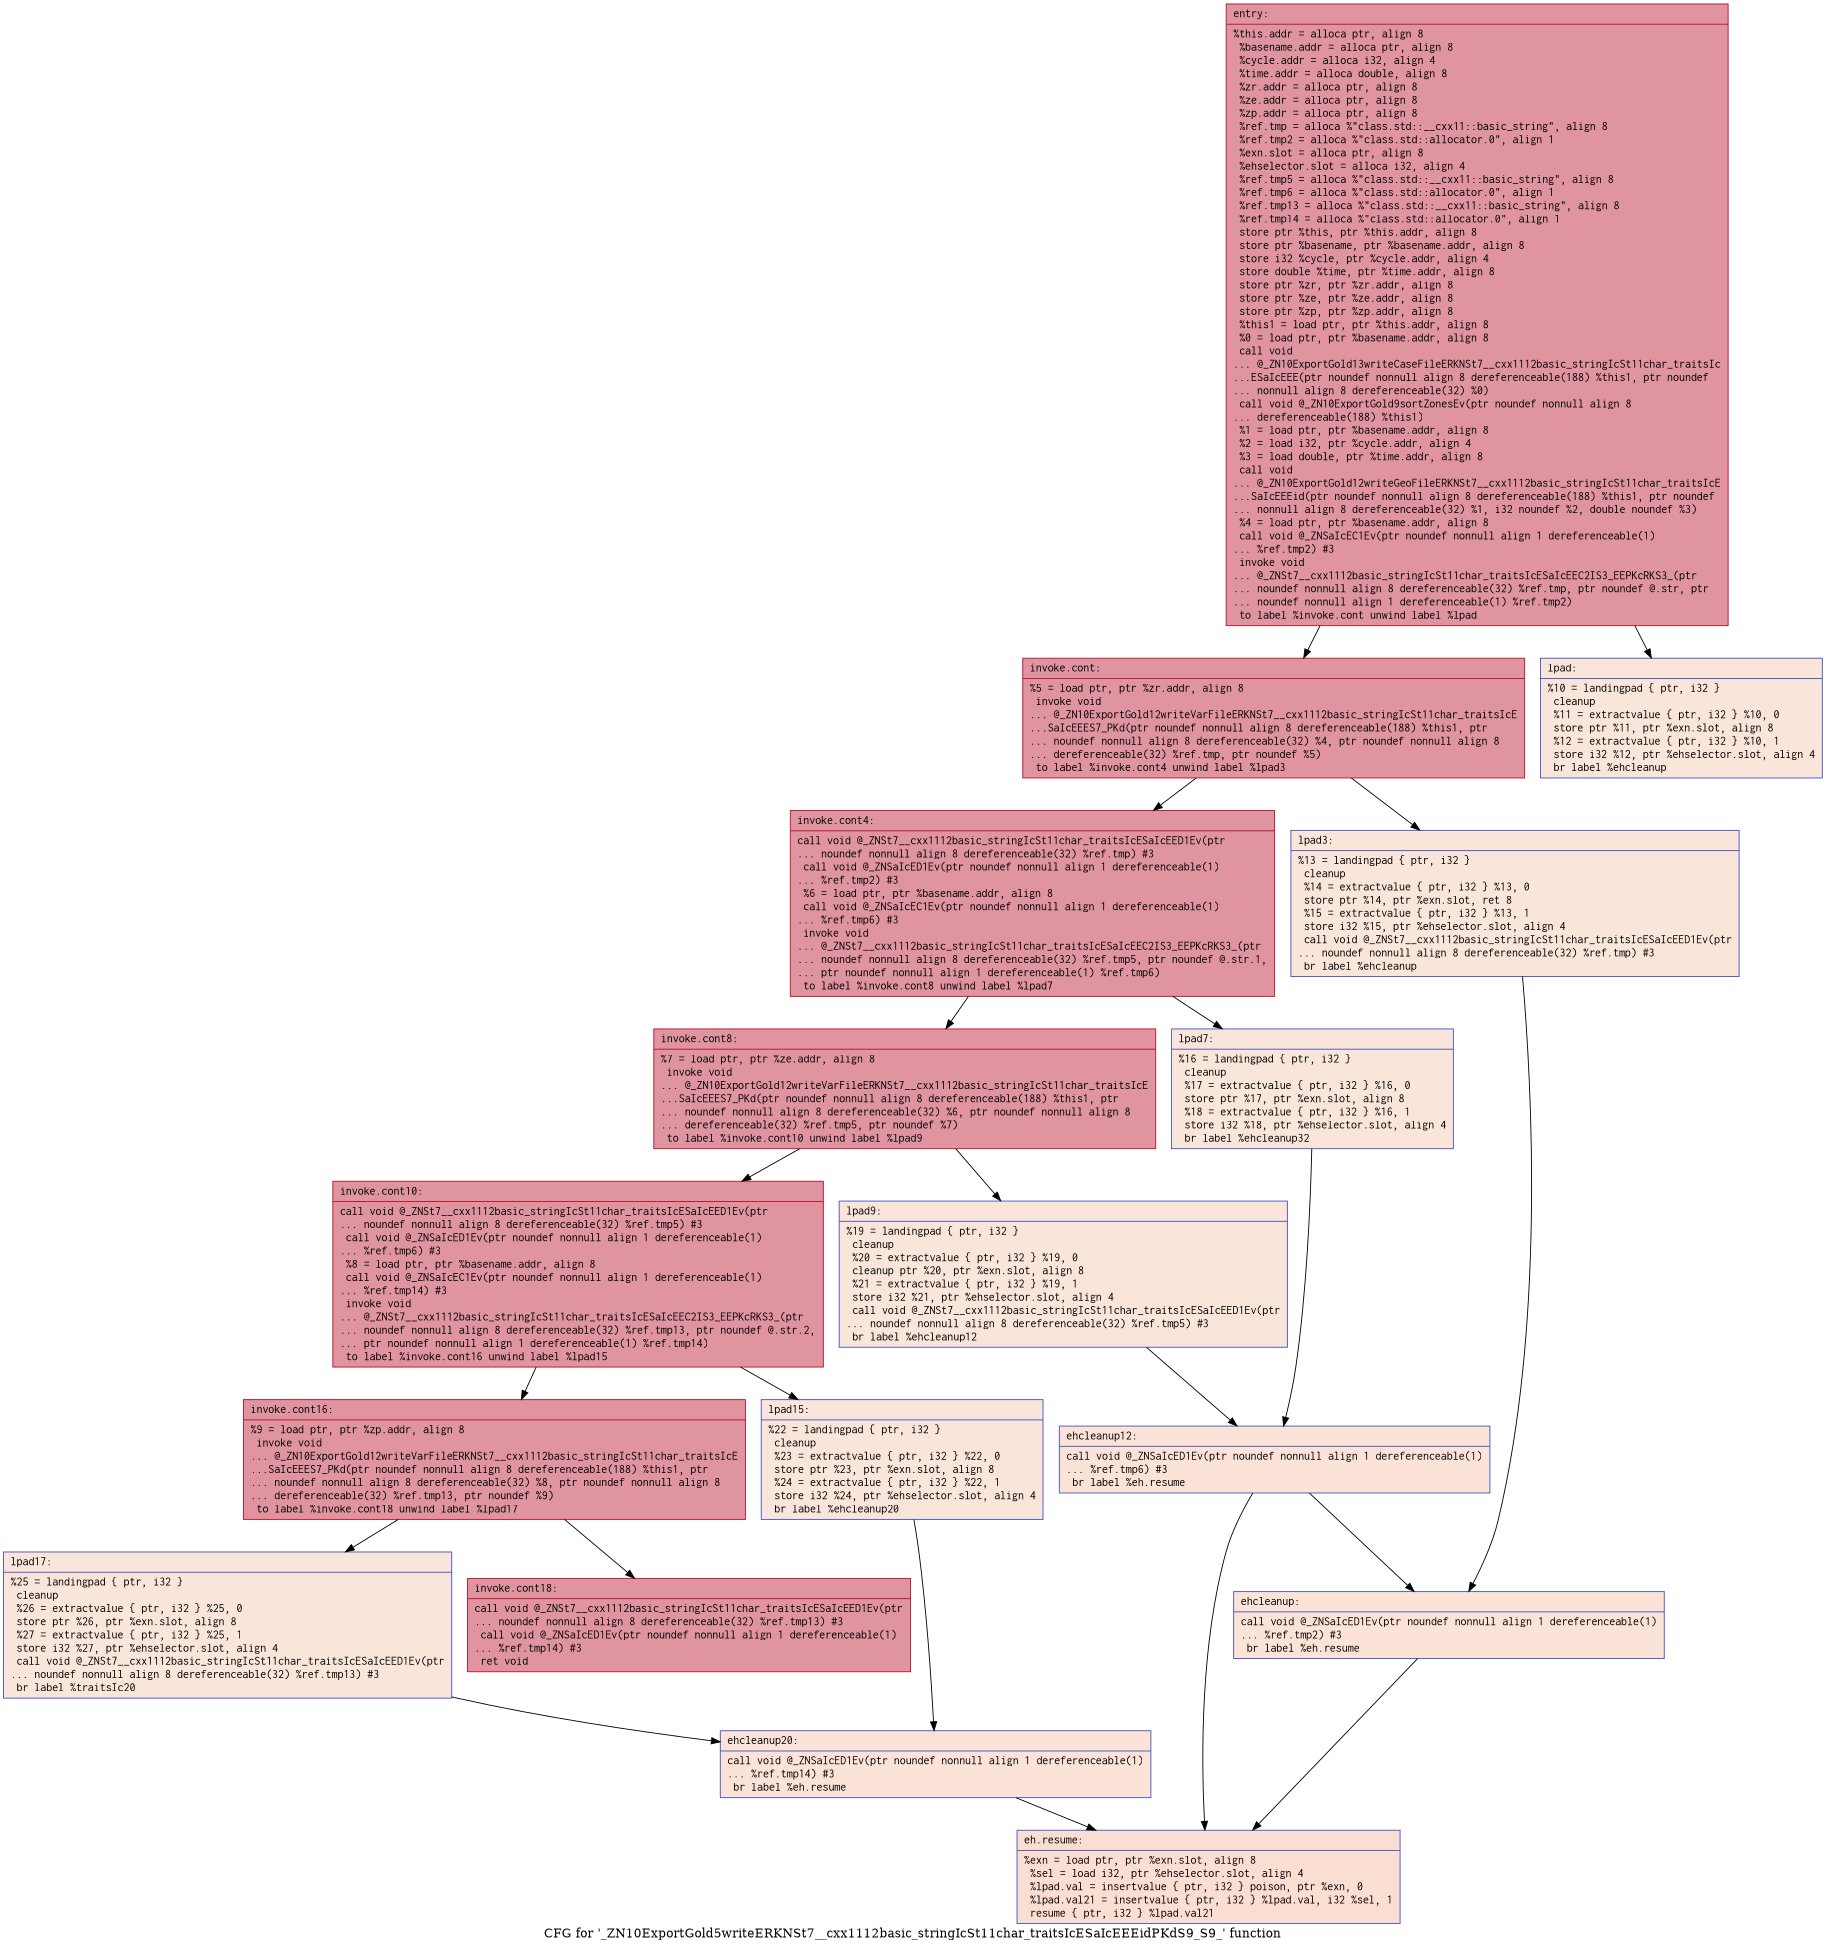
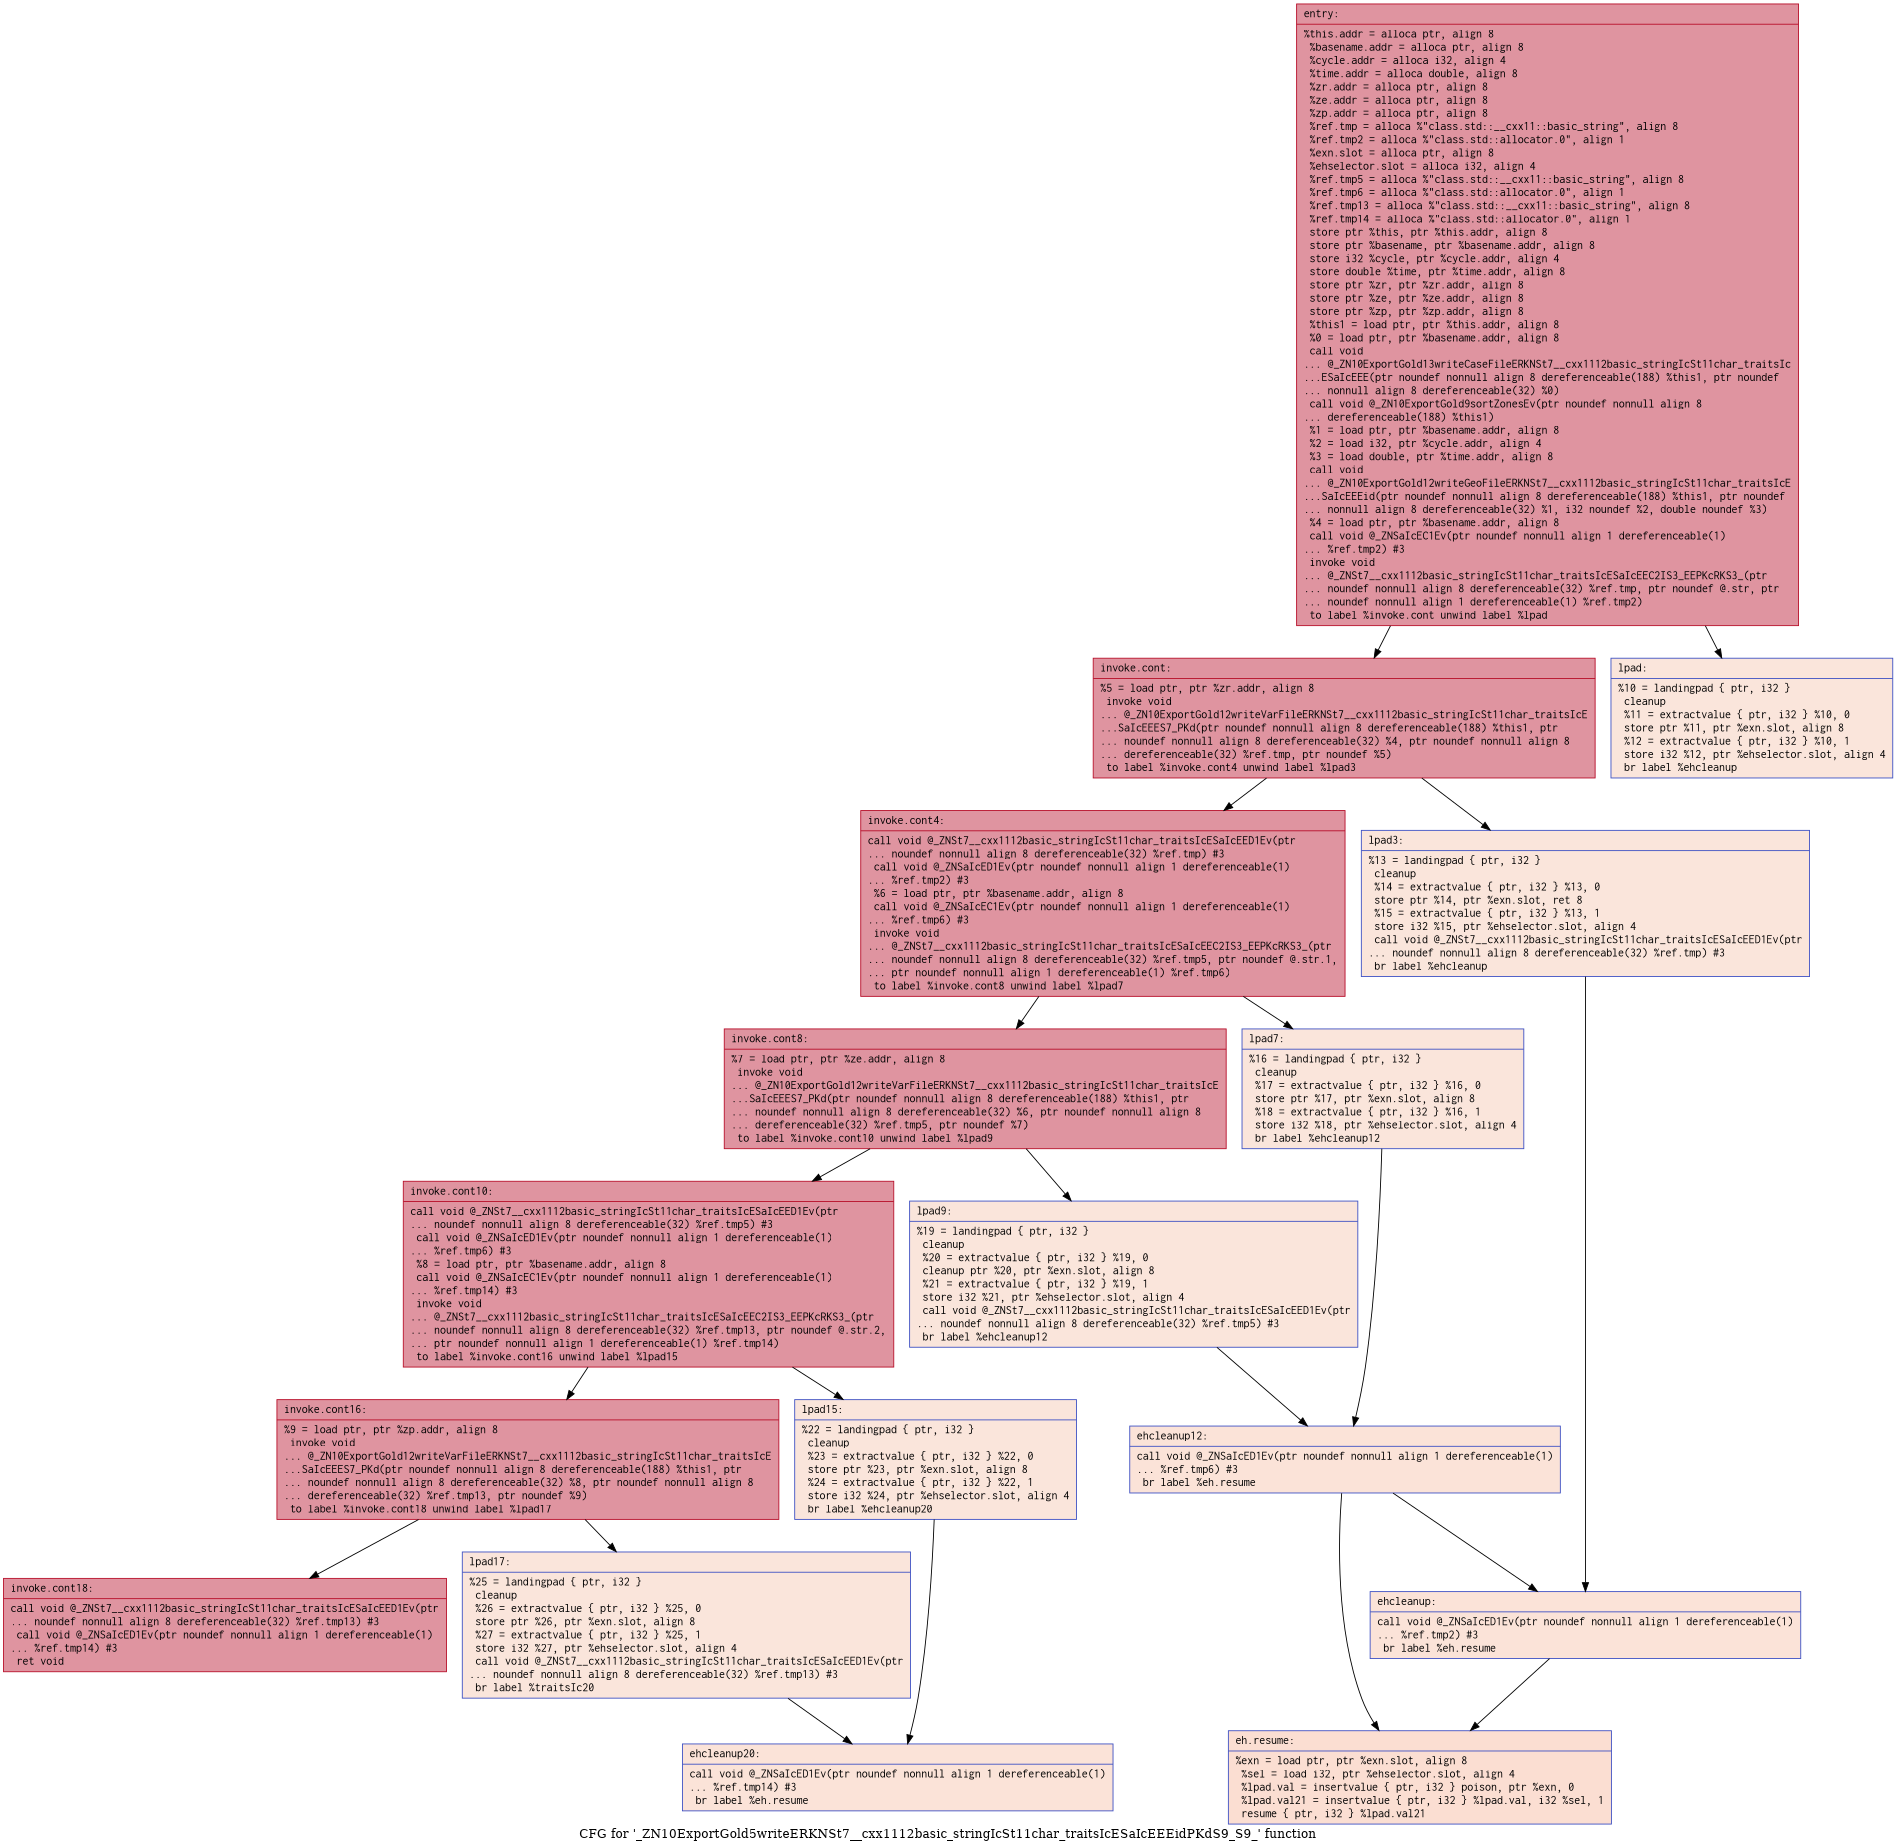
node "lpad7:": text "br label %ehcleanup32" -> "br label %ehcleanup12"
edge "ehcleanup20:" -> "eh.resume:": removed
